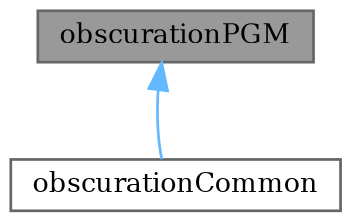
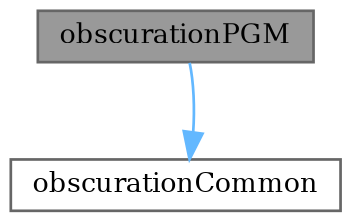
edge "obscurationCommon" -> "obscurationPGM": reversed
